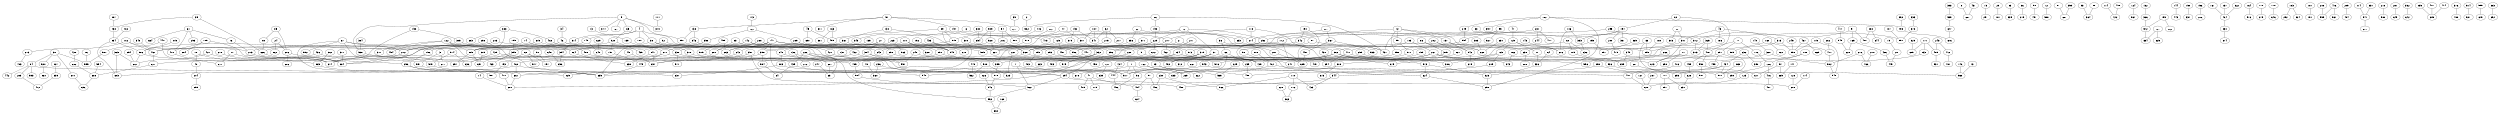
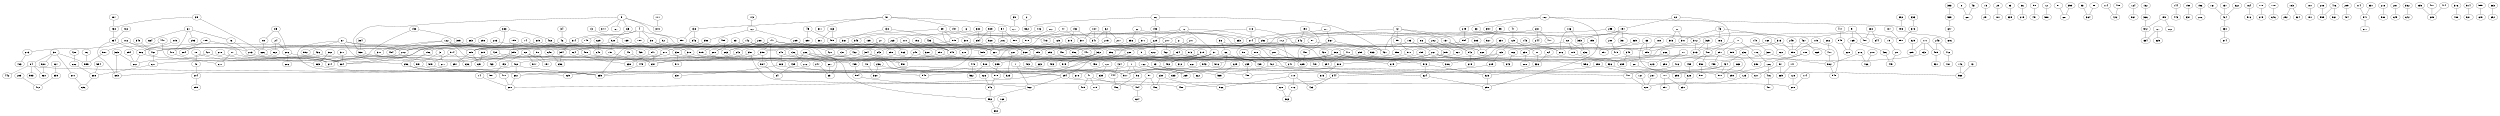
edge "301" -- "613": removed
edge "84" -- "285": now "84" -- "560"
edge "258" -- "637": removed
